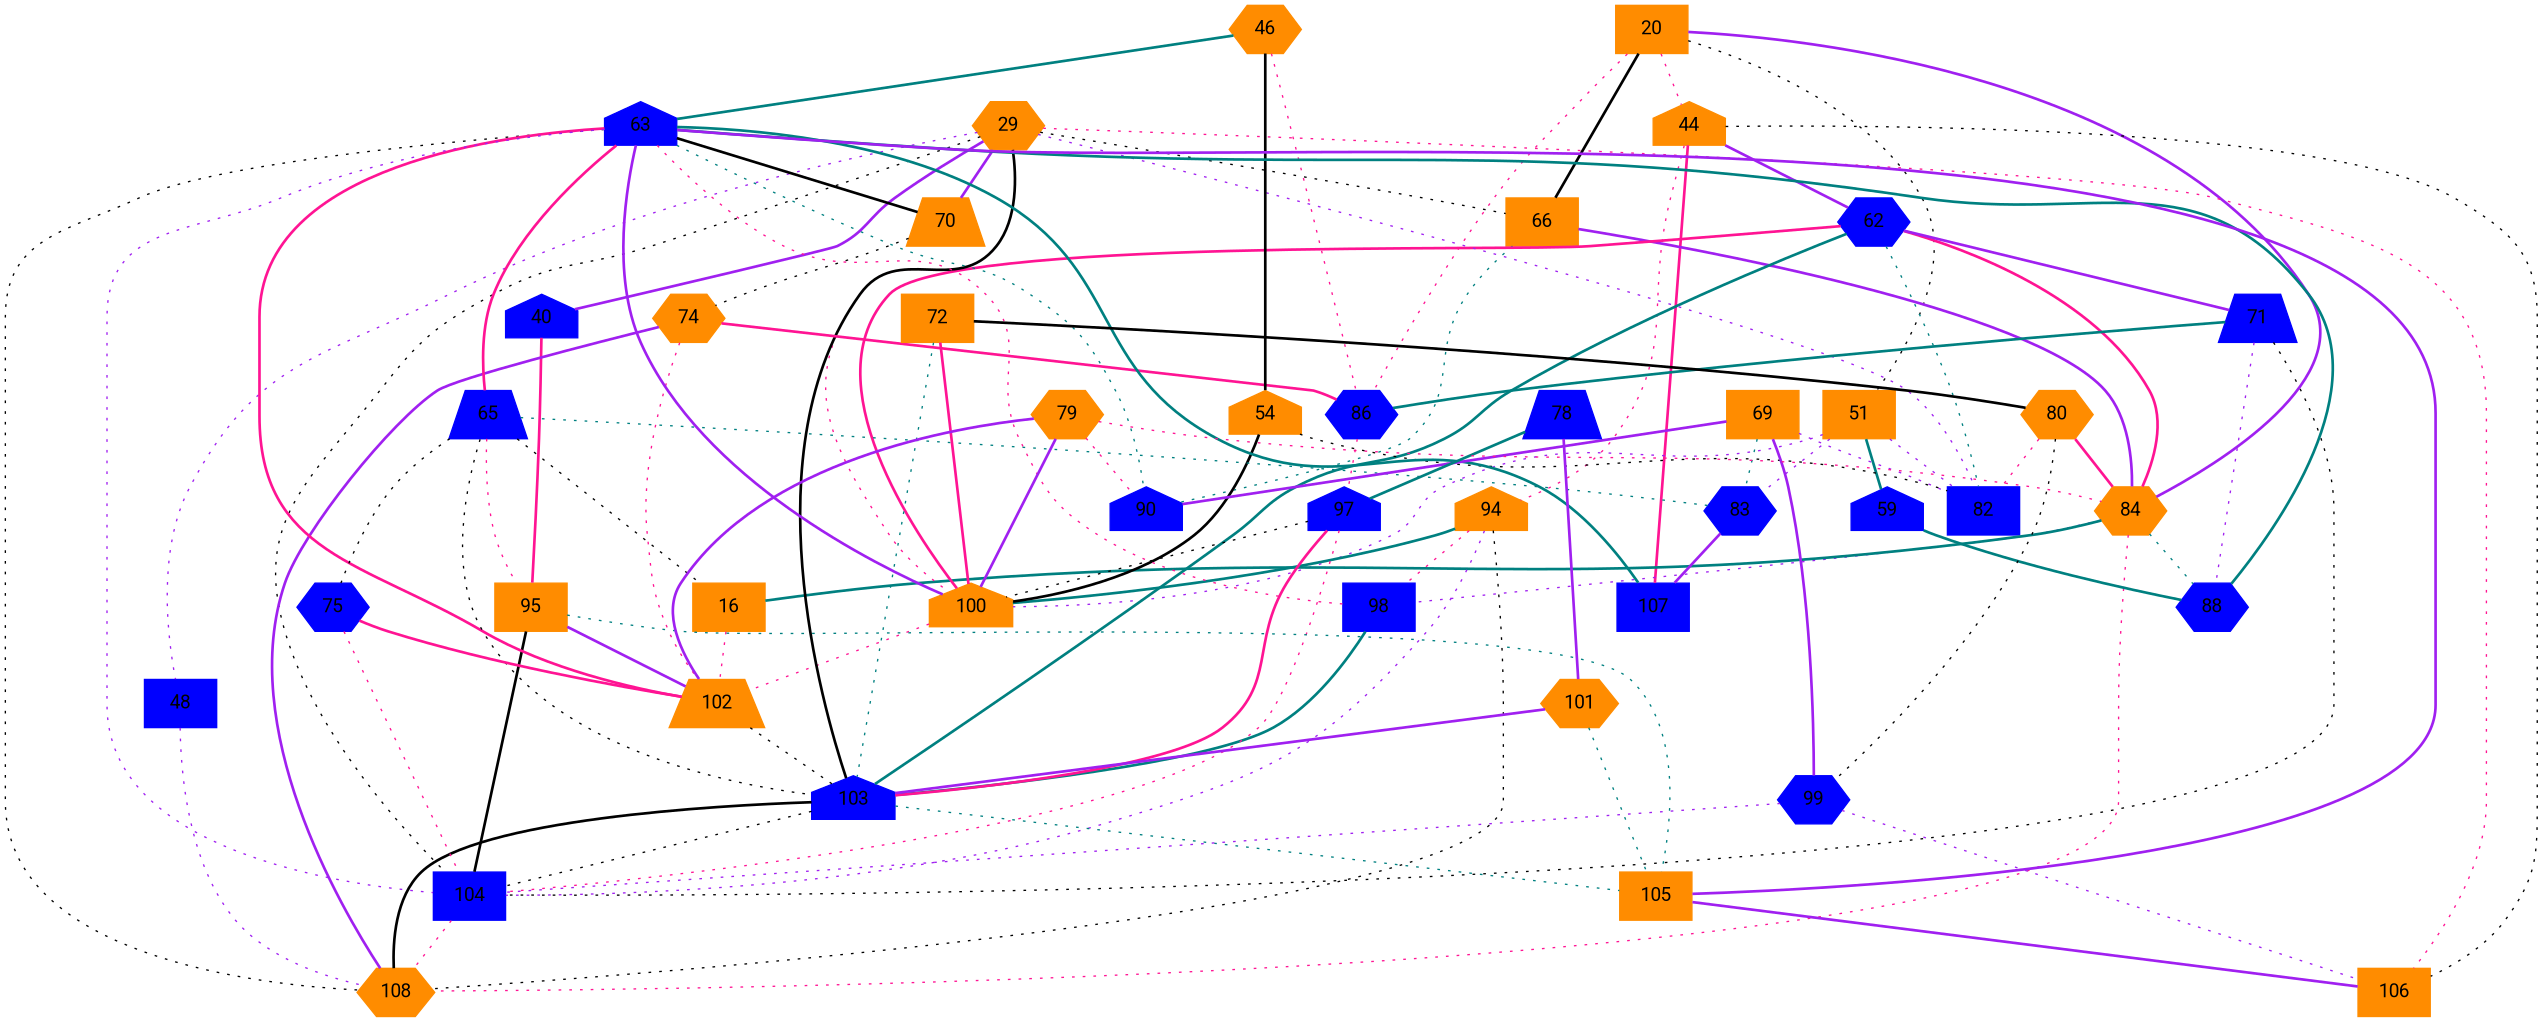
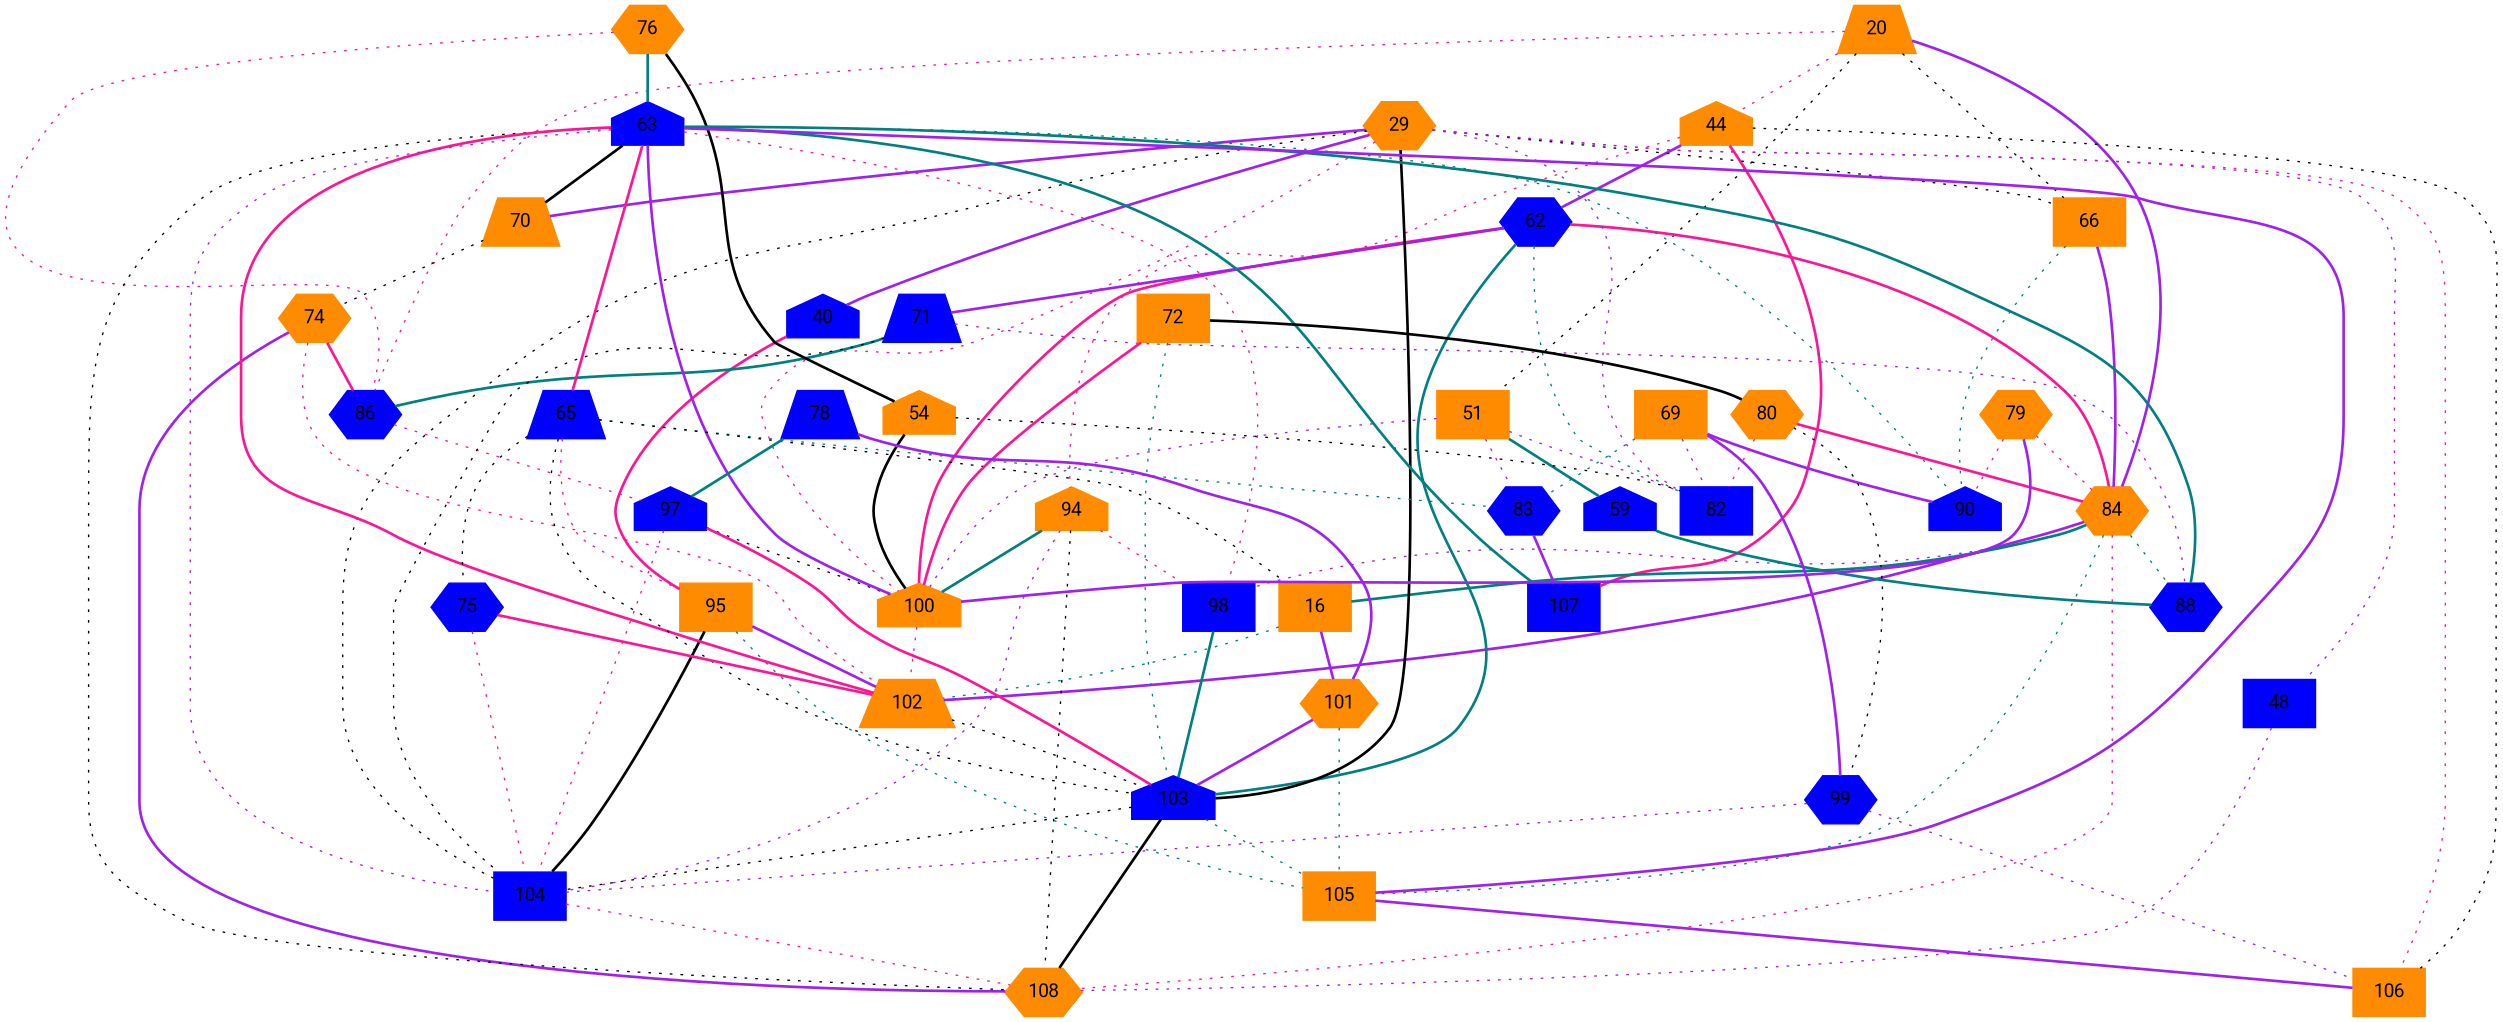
node "46": label "46" -> "76"
node "20": shape box -> trapezium
edge "20" -- "66": style bold -> dotted
edge "79" -- "102": now "84" -- "102"
edge "16" -- "102": color deeppink -> teal
edge "16" -- "101": added
edge "84" -- "105": added
